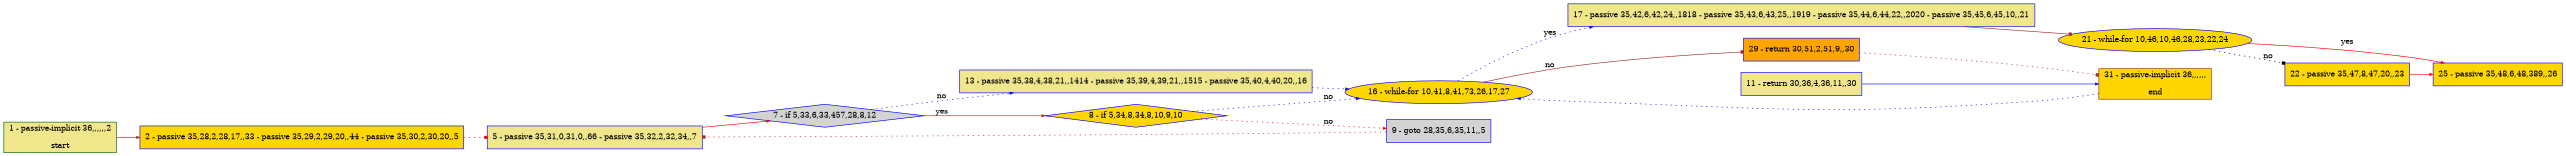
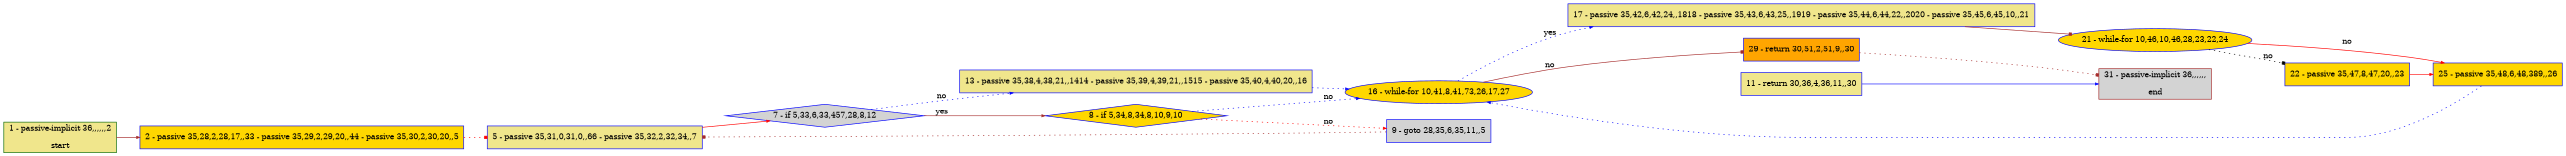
edge "21 - while-for 10,46,10,46,28,23,22,24" -> "25 - passive 35,48,6,48,389,,26": label "yes" -> "no"
node "31 - passive-implicit 36,,,,,, end": fillcolor gold -> lightgrey
edge "31 - passive-implicit 36,,,,,, end" -> "16 - while-for 10,41,8,41,73,26,17,27": now "25 - passive 35,48,6,48,389,,26" -> "16 - while-for 10,41,8,41,73,26,17,27"
